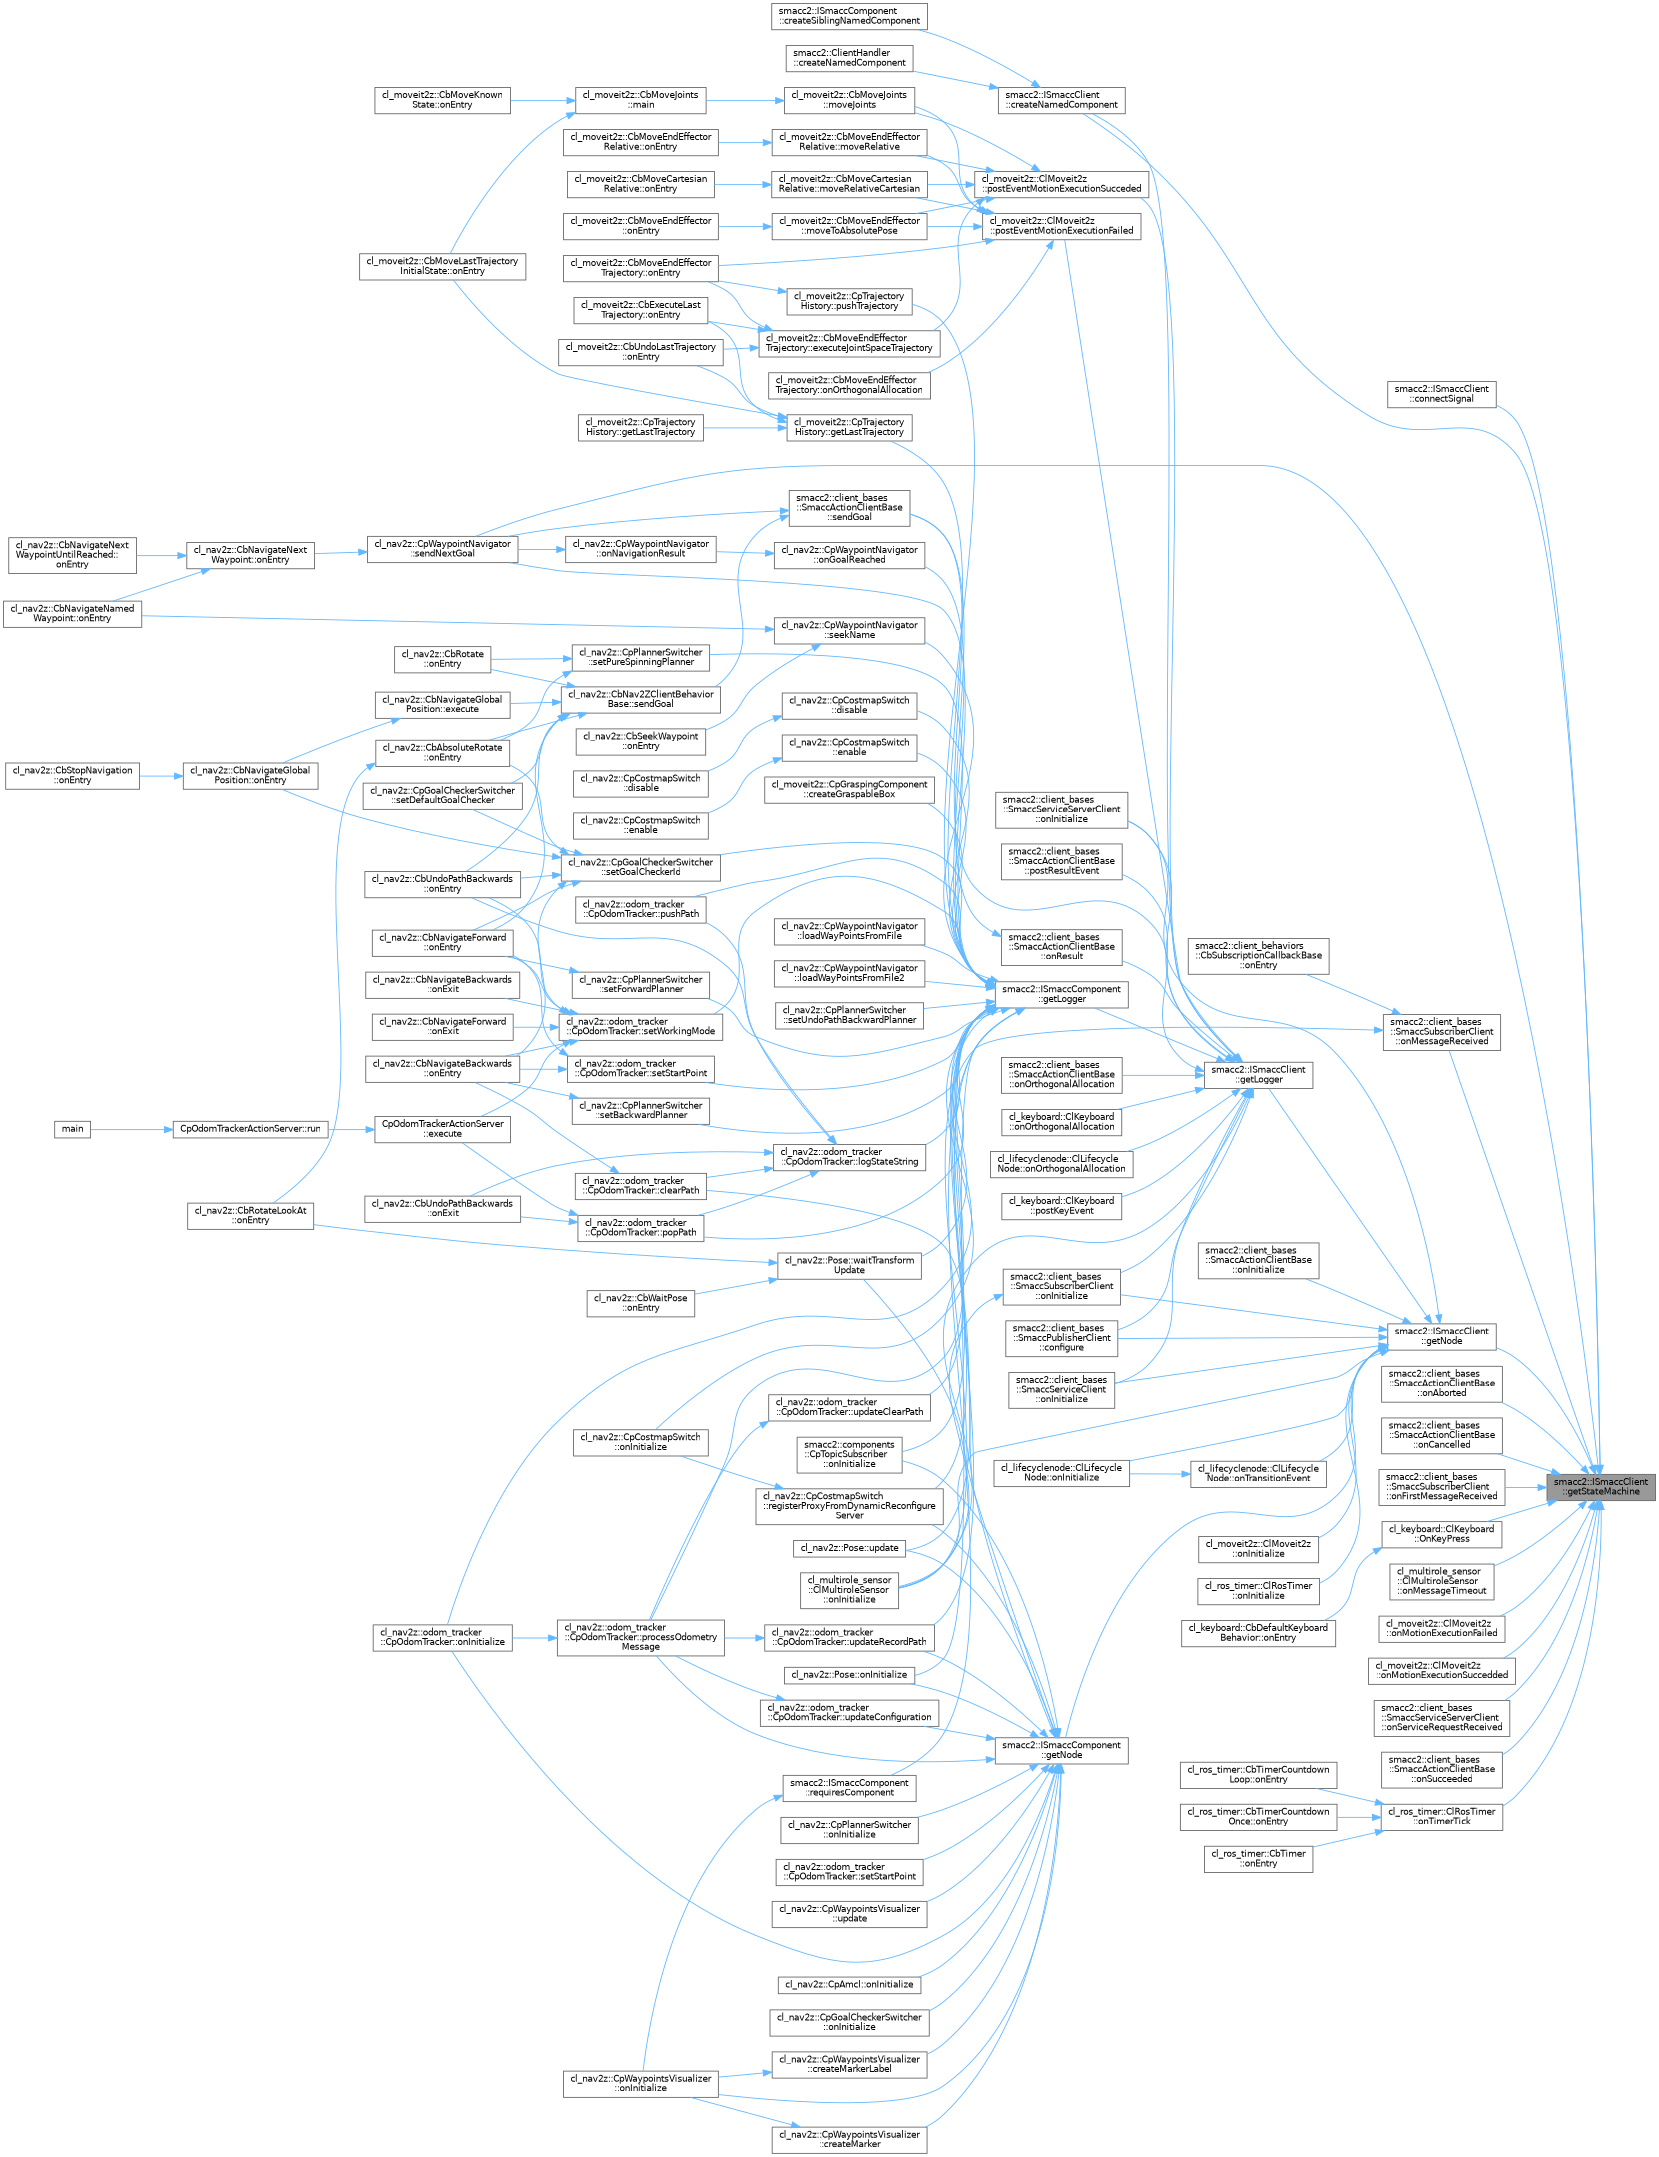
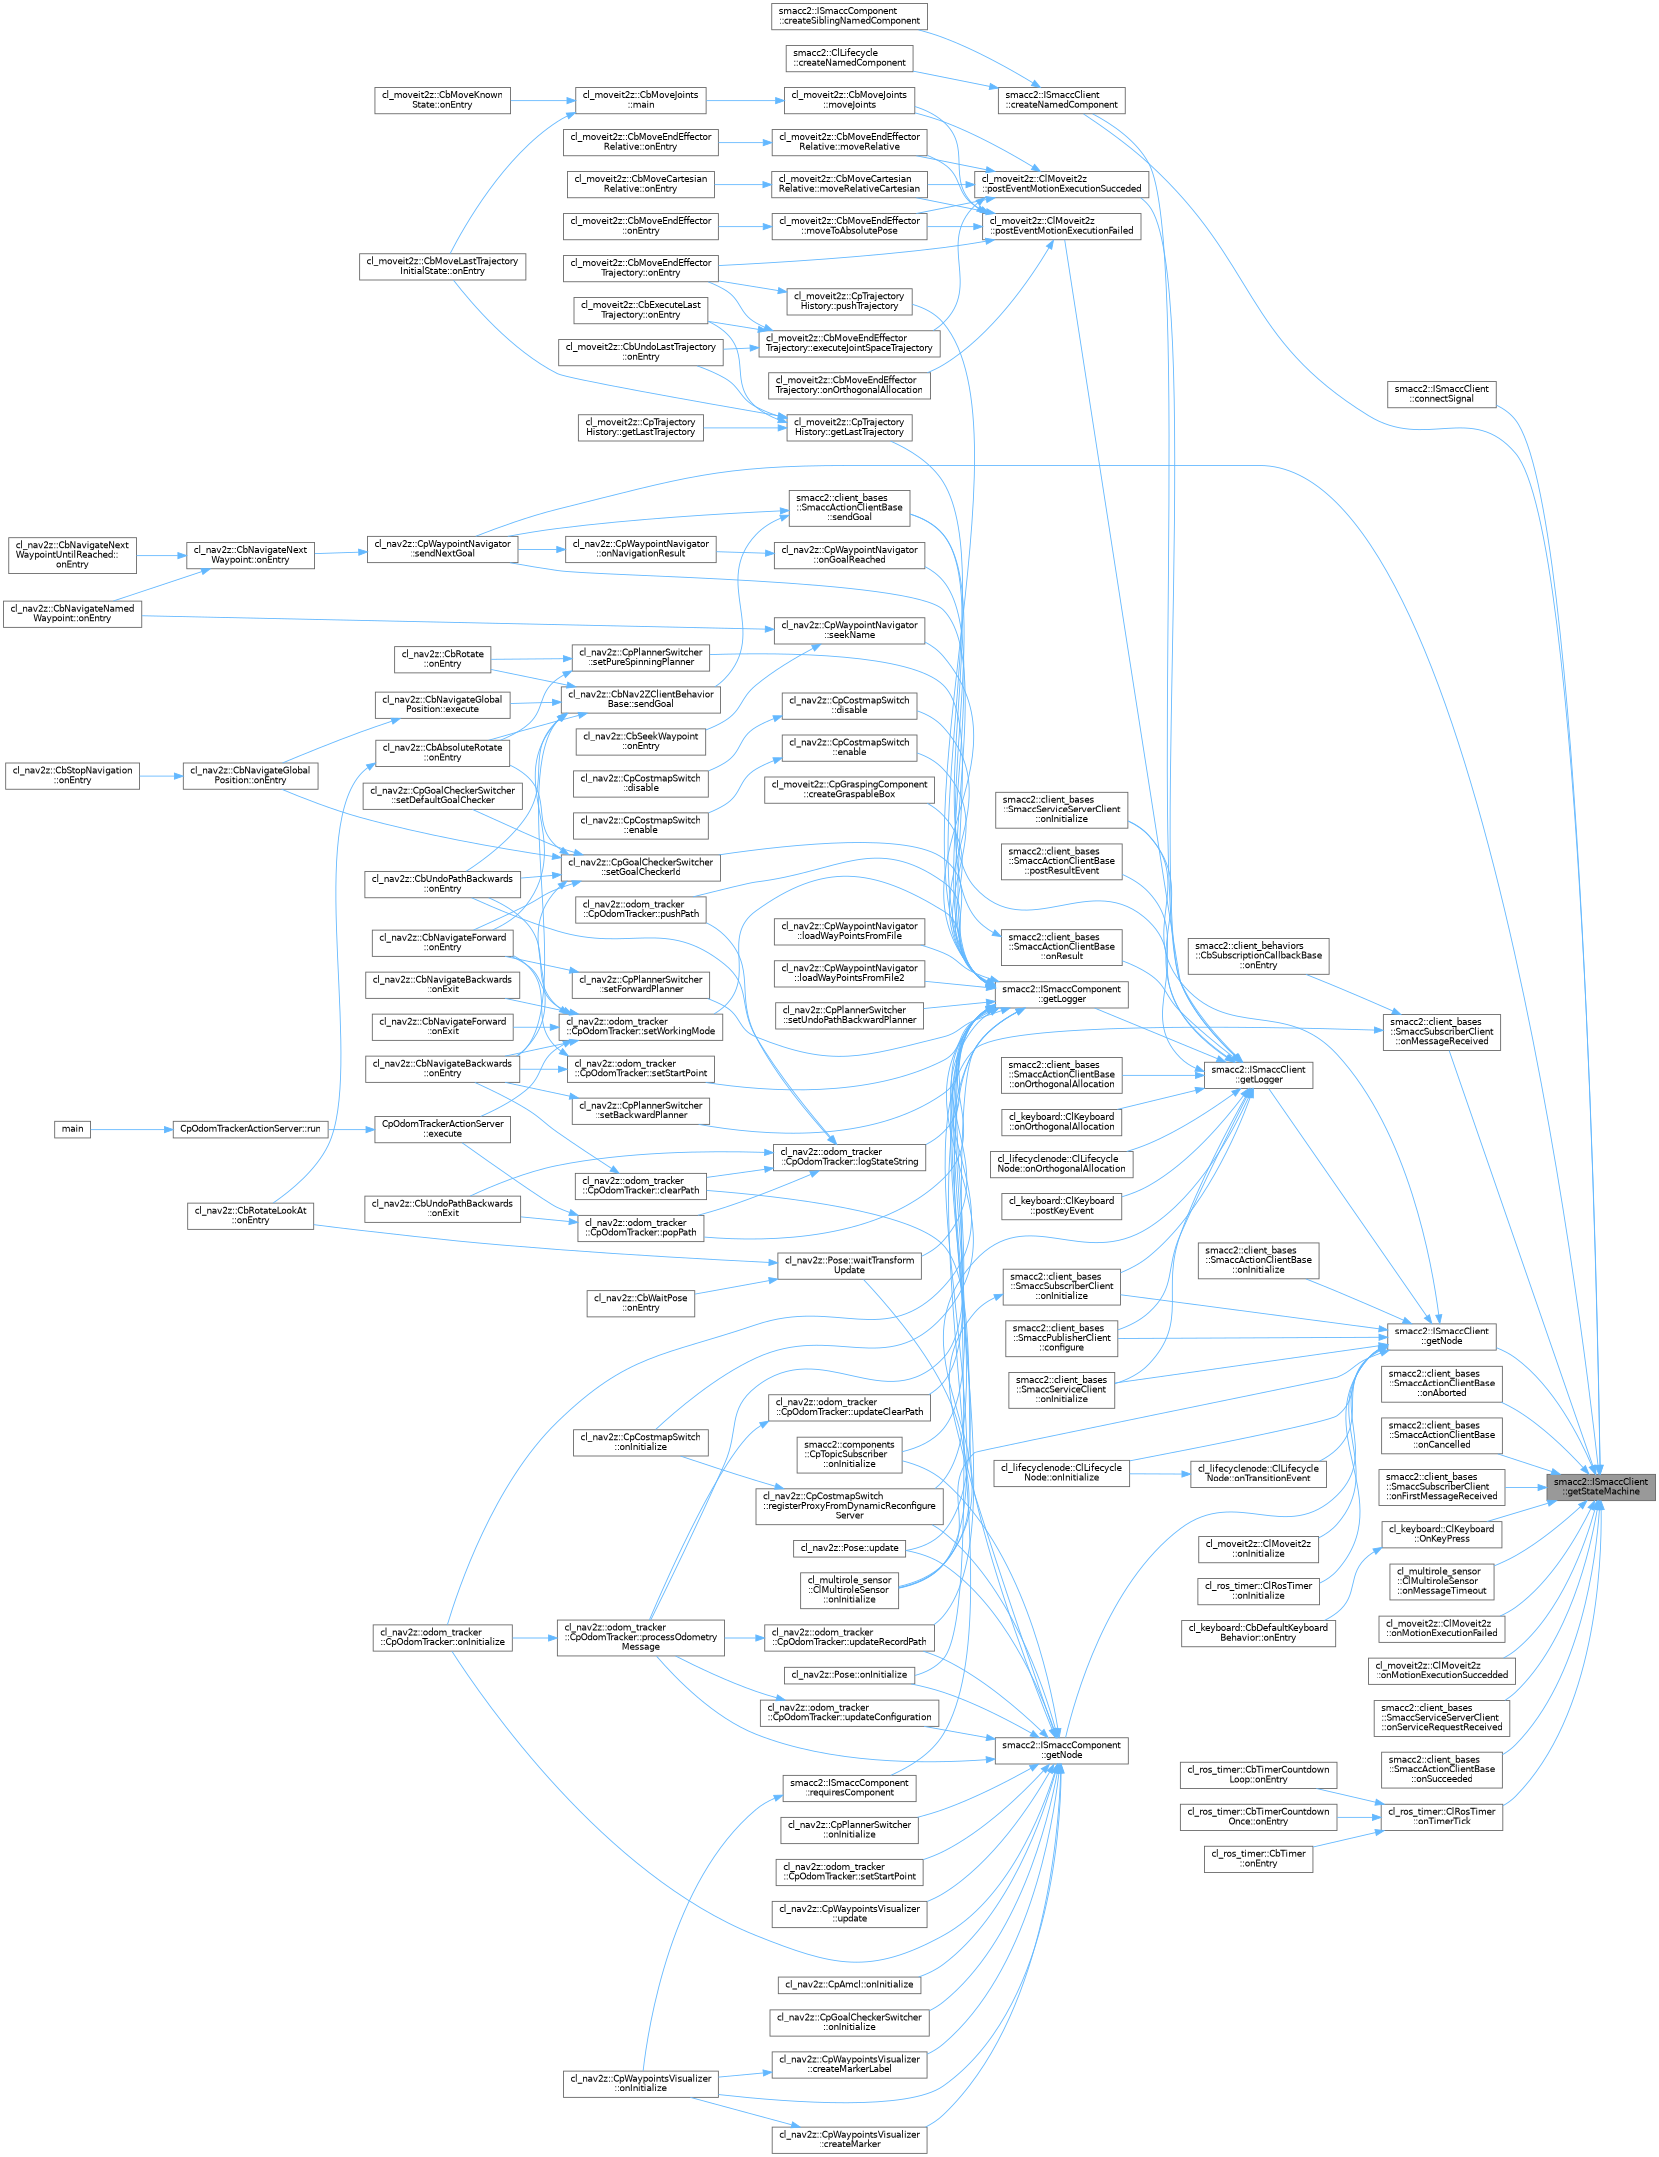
node "smacc2::ClientHandler ::createNamedComponent": label "smacc2::ClientHandler ::createNamedComponent" -> "smacc2::ClLifecycle ::createNamedComponent"
edge "cl_nav2z::CpGoalCheckerSwitcher ::setDefaultGoalChecker" -> "cl_nav2z::CbNav2ZClientBehavior Base::sendGoal": now "cl_nav2z::CbNavigateBackwards ::onEntry" -> "cl_nav2z::CbNav2ZClientBehavior Base::sendGoal"
